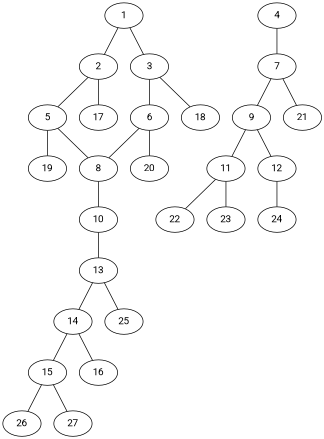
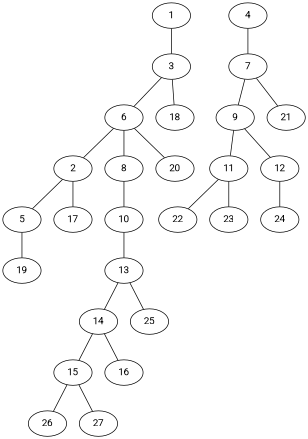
edge "1" -- "2": now "6" -- "2"
edge "5" -- "8": removed
